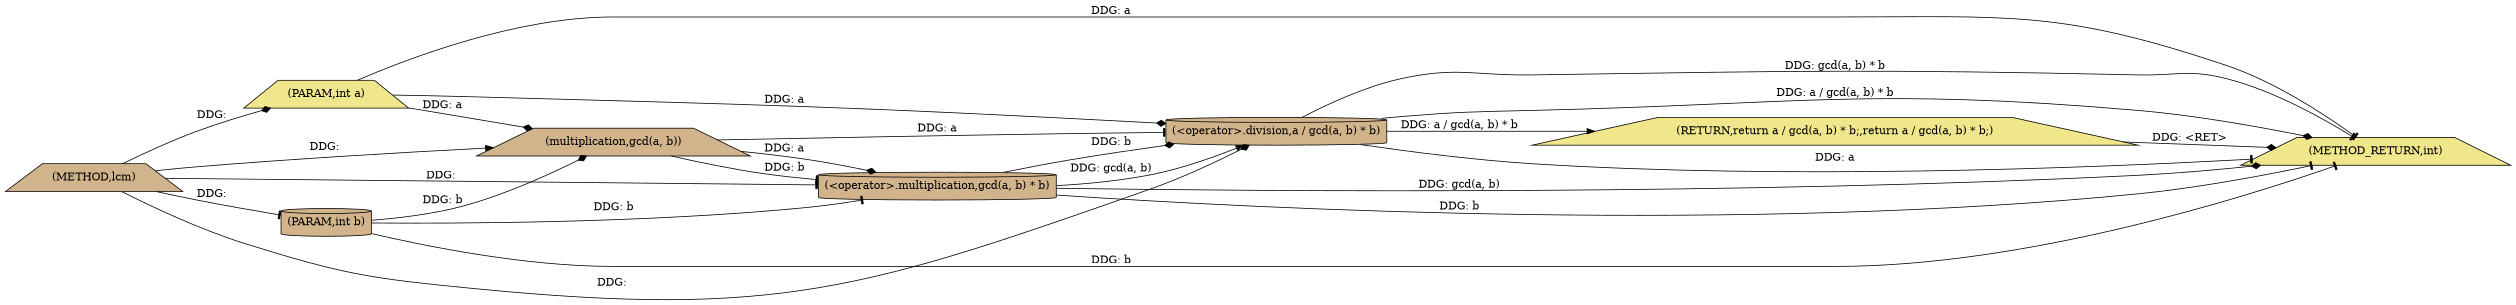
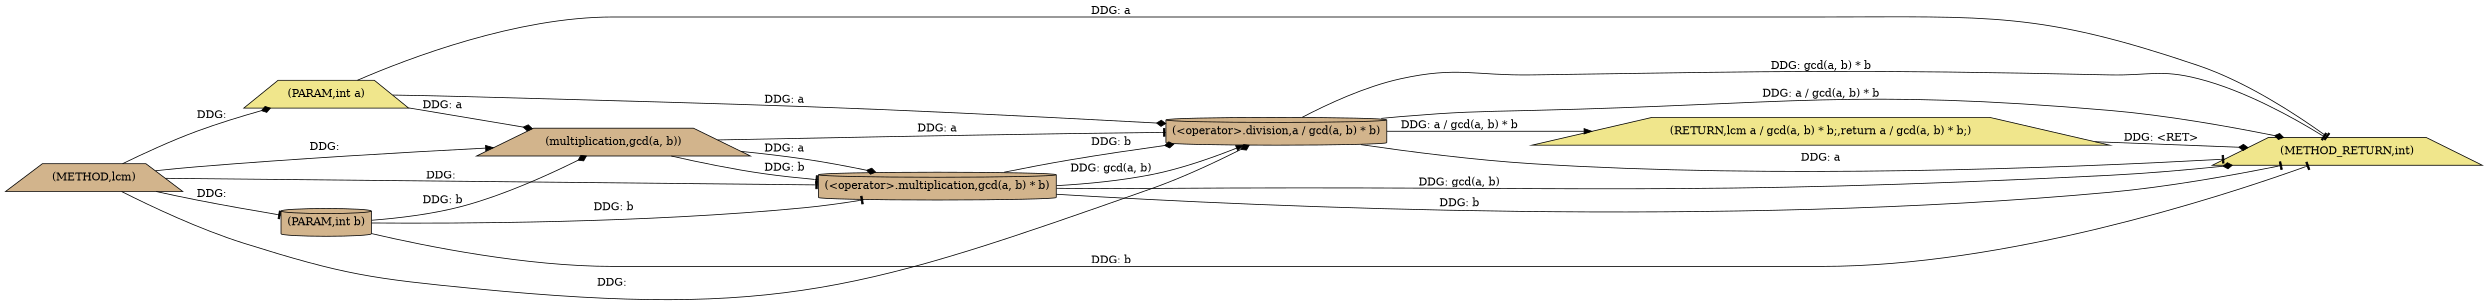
node "(RETURN,return a / gcd(a, b) * b;,return a / gcd(a, b) * b;)": label "(RETURN,return a / gcd(a, b) * b;,return a / gcd(a, b) * b;)" -> "(RETURN,lcm a / gcd(a, b) * b;,return a / gcd(a, b) * b;)"
